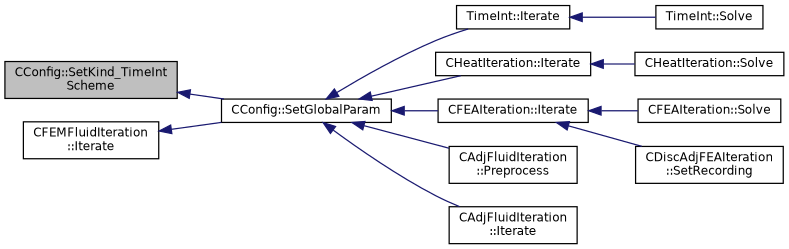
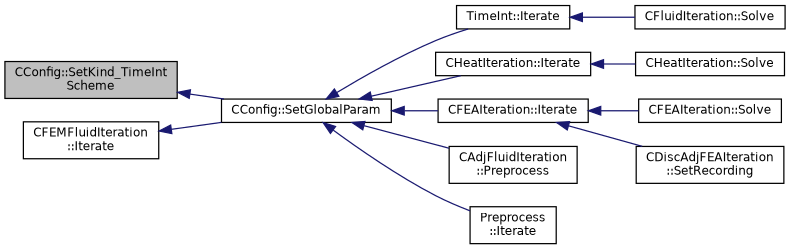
node "TimeInt::Solve": label "TimeInt::Solve" -> "CFluidIteration::Solve"
node "CAdjFluidIteration ::Iterate": label "CAdjFluidIteration ::Iterate" -> "Preprocess ::Iterate"
